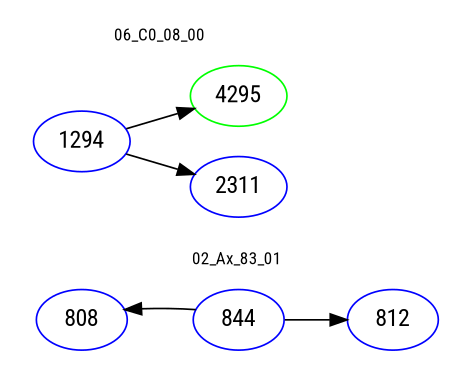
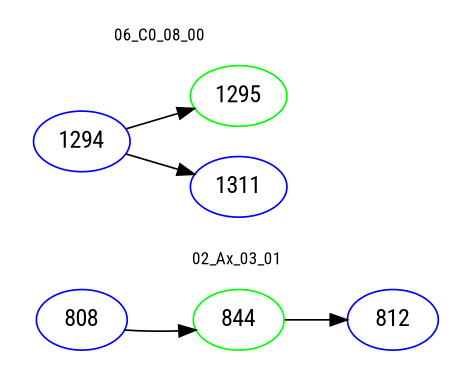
node "4295": label "4295" -> "1295"
node "2311": label "2311" -> "1311"
cluster "02_Ax_83_01": label "02_Ax_83_01" -> "02_Ax_03_01"
edge "844" -> "808": reversed
node "844": color blue -> green
